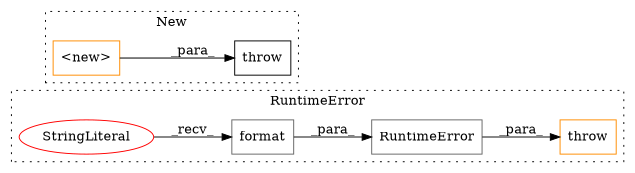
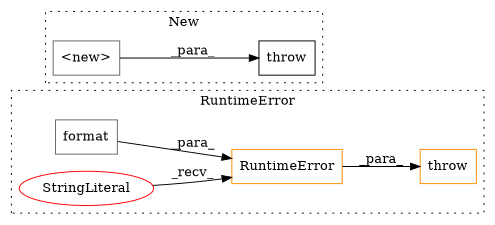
node "<new>": color darkorange -> gray40
edge "StringLiteral" -> "format": now "StringLiteral" -> "RuntimeError"
node "RuntimeError": color gray40 -> darkorange
